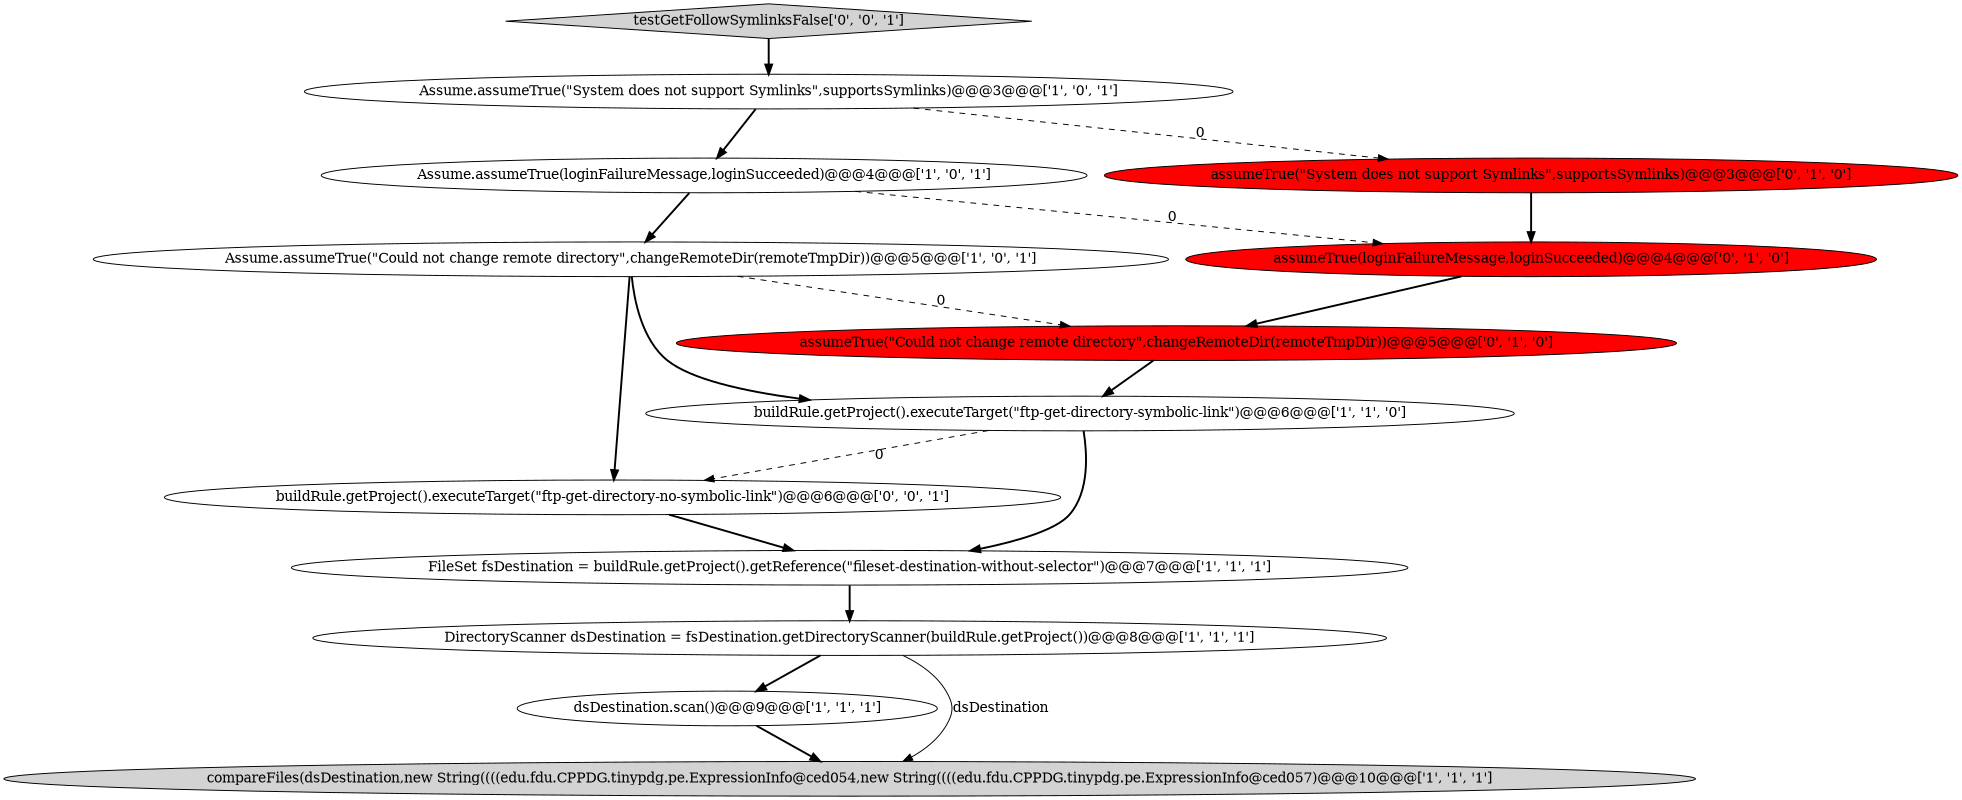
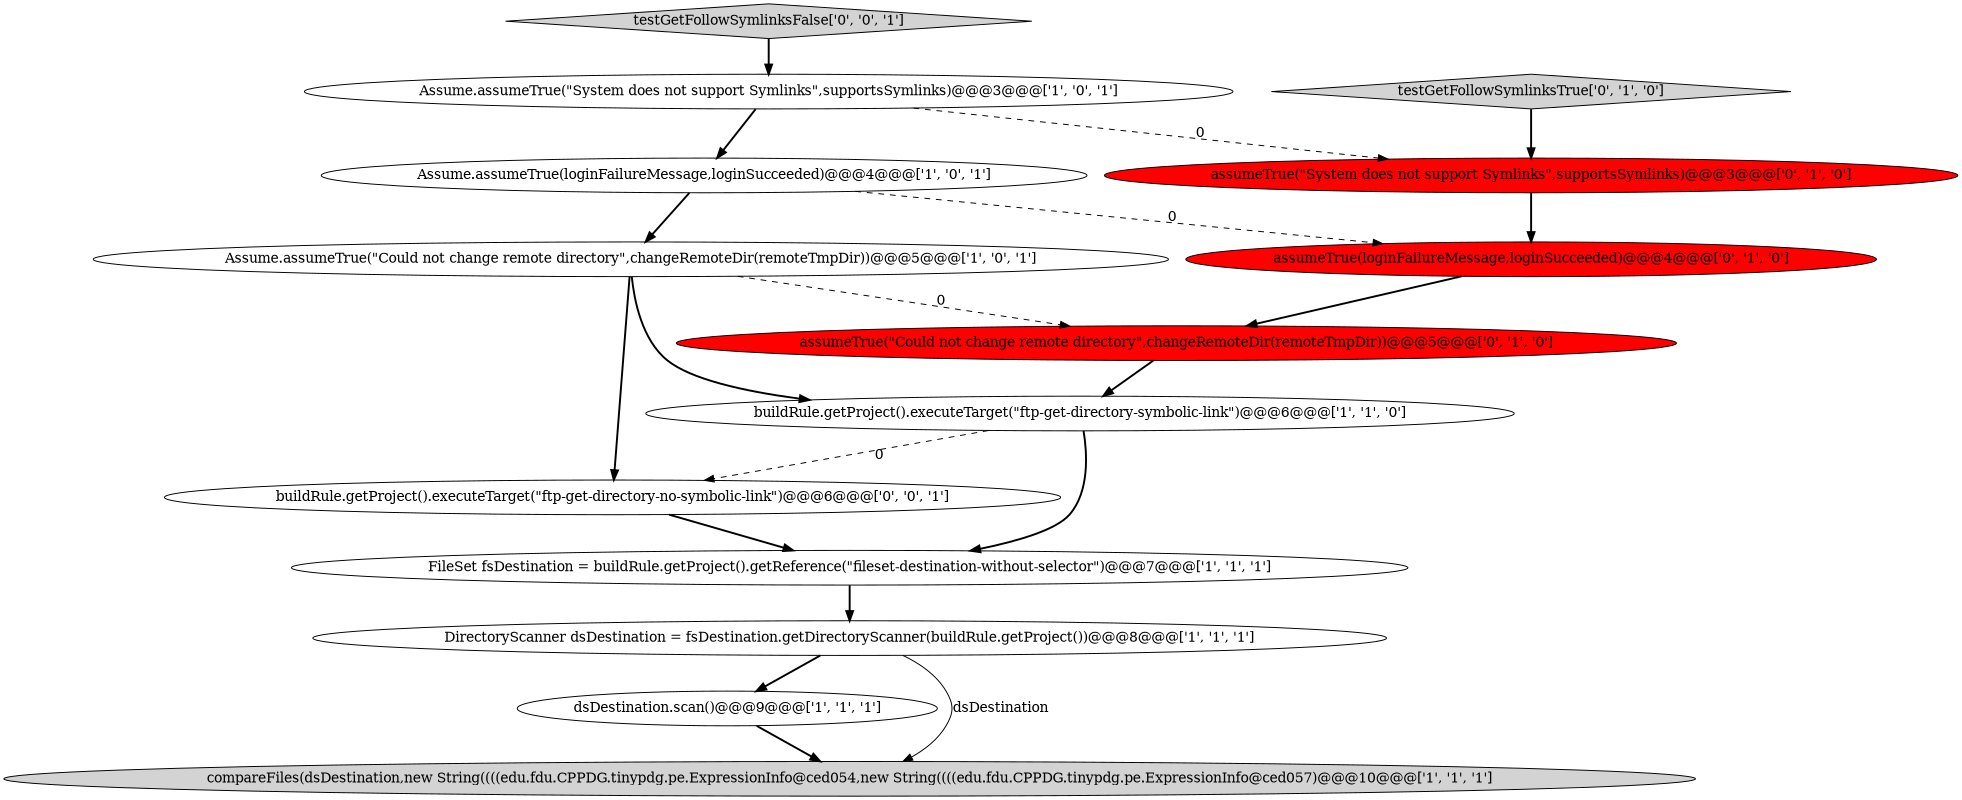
node "testGetFollowSymlinksTrue['0', '1', '0']": added
